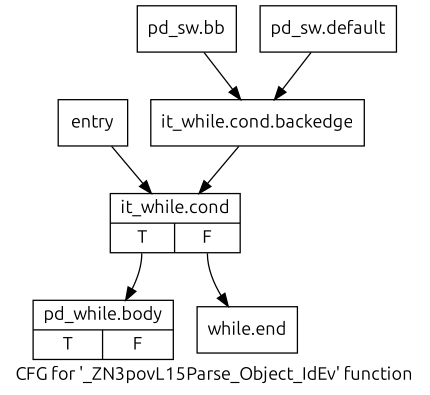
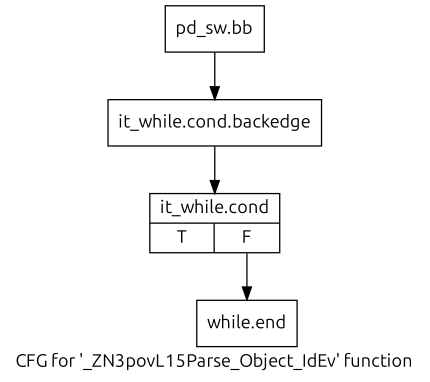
node "pd_sw.default": removed
node "entry": removed
node "pd_while.body": removed
